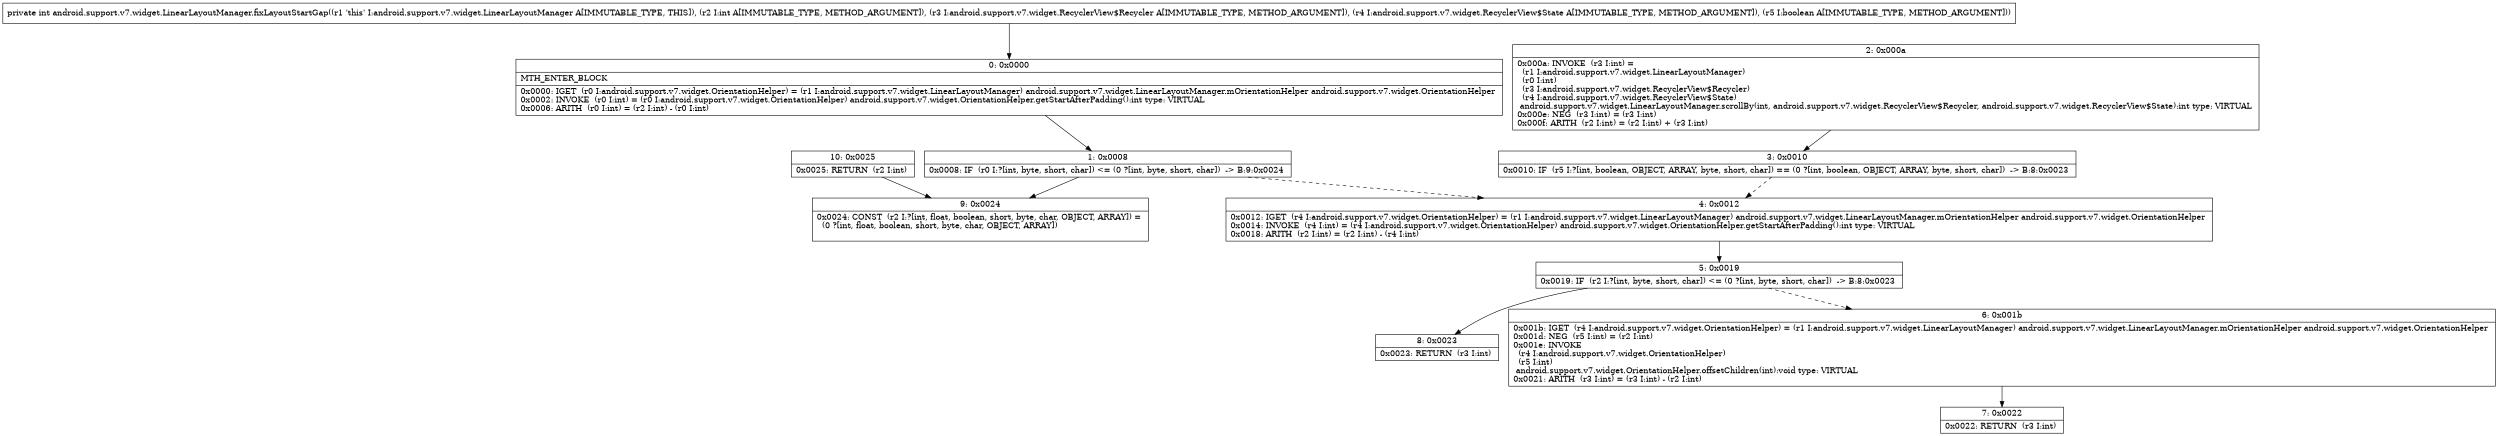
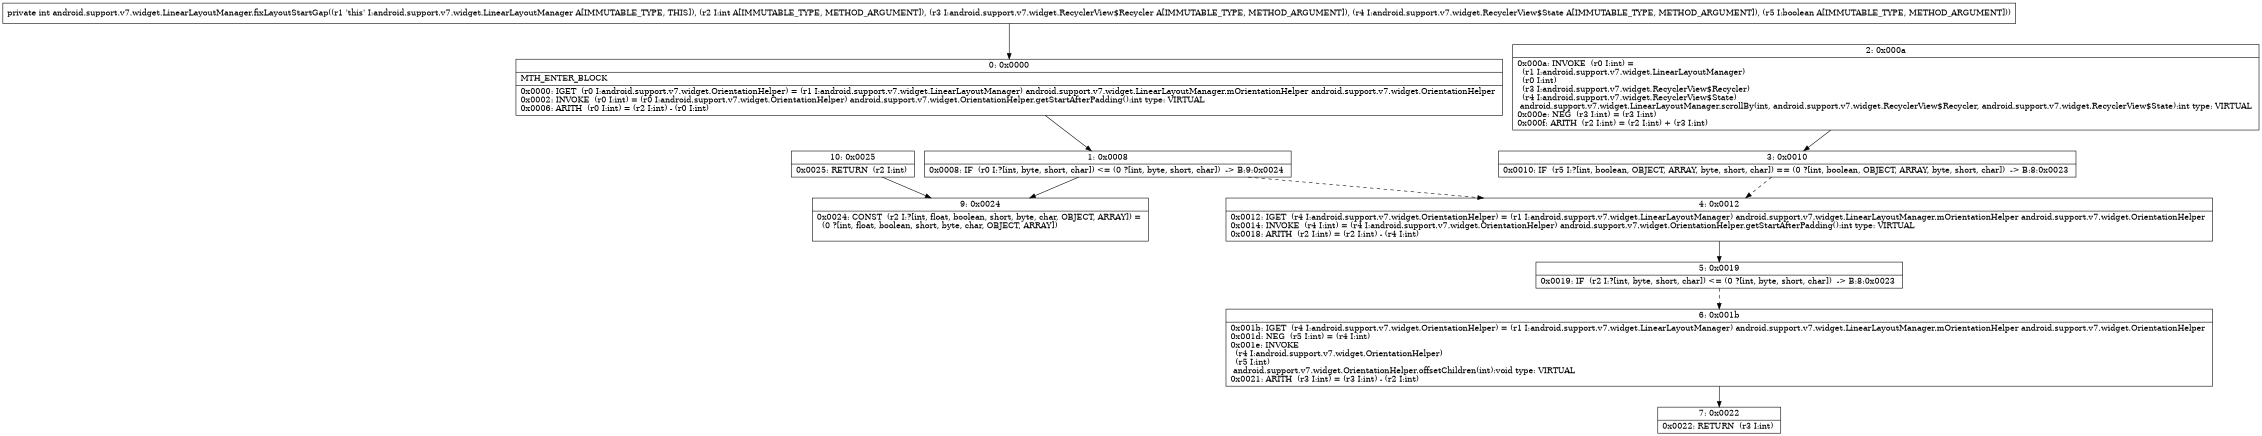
node "2: 0x000a": text "0x000a: INVOKE  (r3 I:int) =" -> "0x000a: INVOKE  (r0 I:int) ="
node "6: 0x001b": text "0x001d: NEG  (r5 I:int) = (r2 I:int)" -> "0x001d: NEG  (r5 I:int) = (r4 I:int)"
node "8: 0x0023": removed
